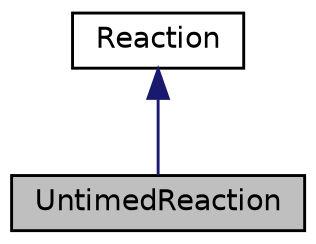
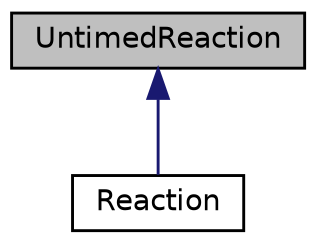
edge "UntimedReaction" -> "Reaction": reversed
